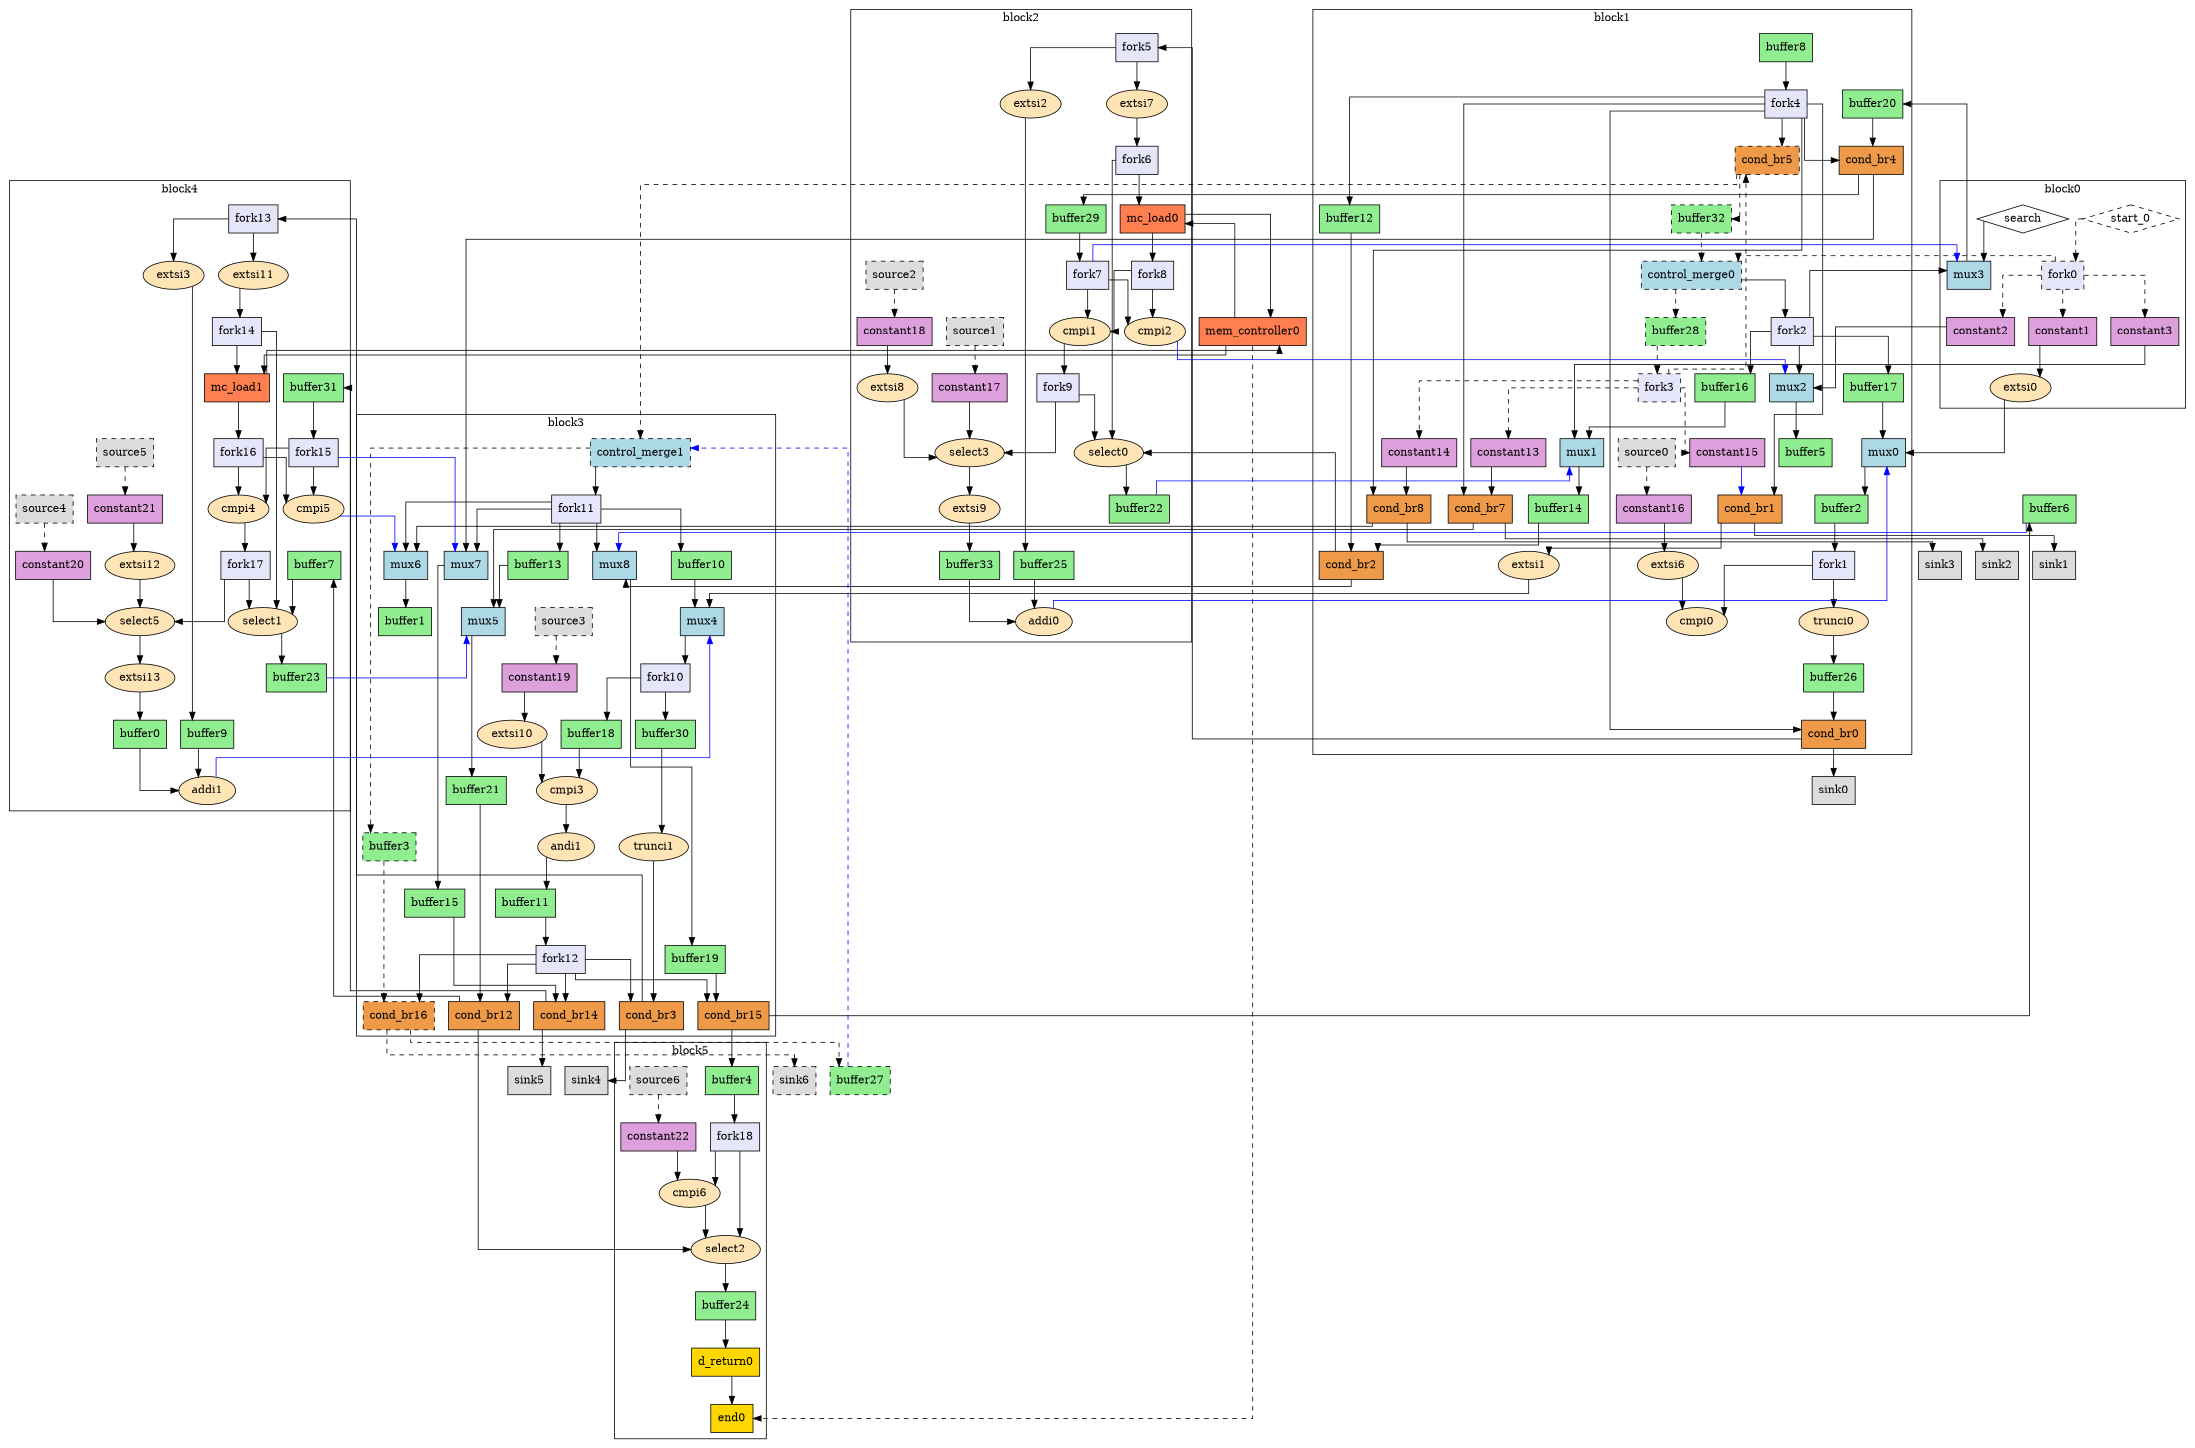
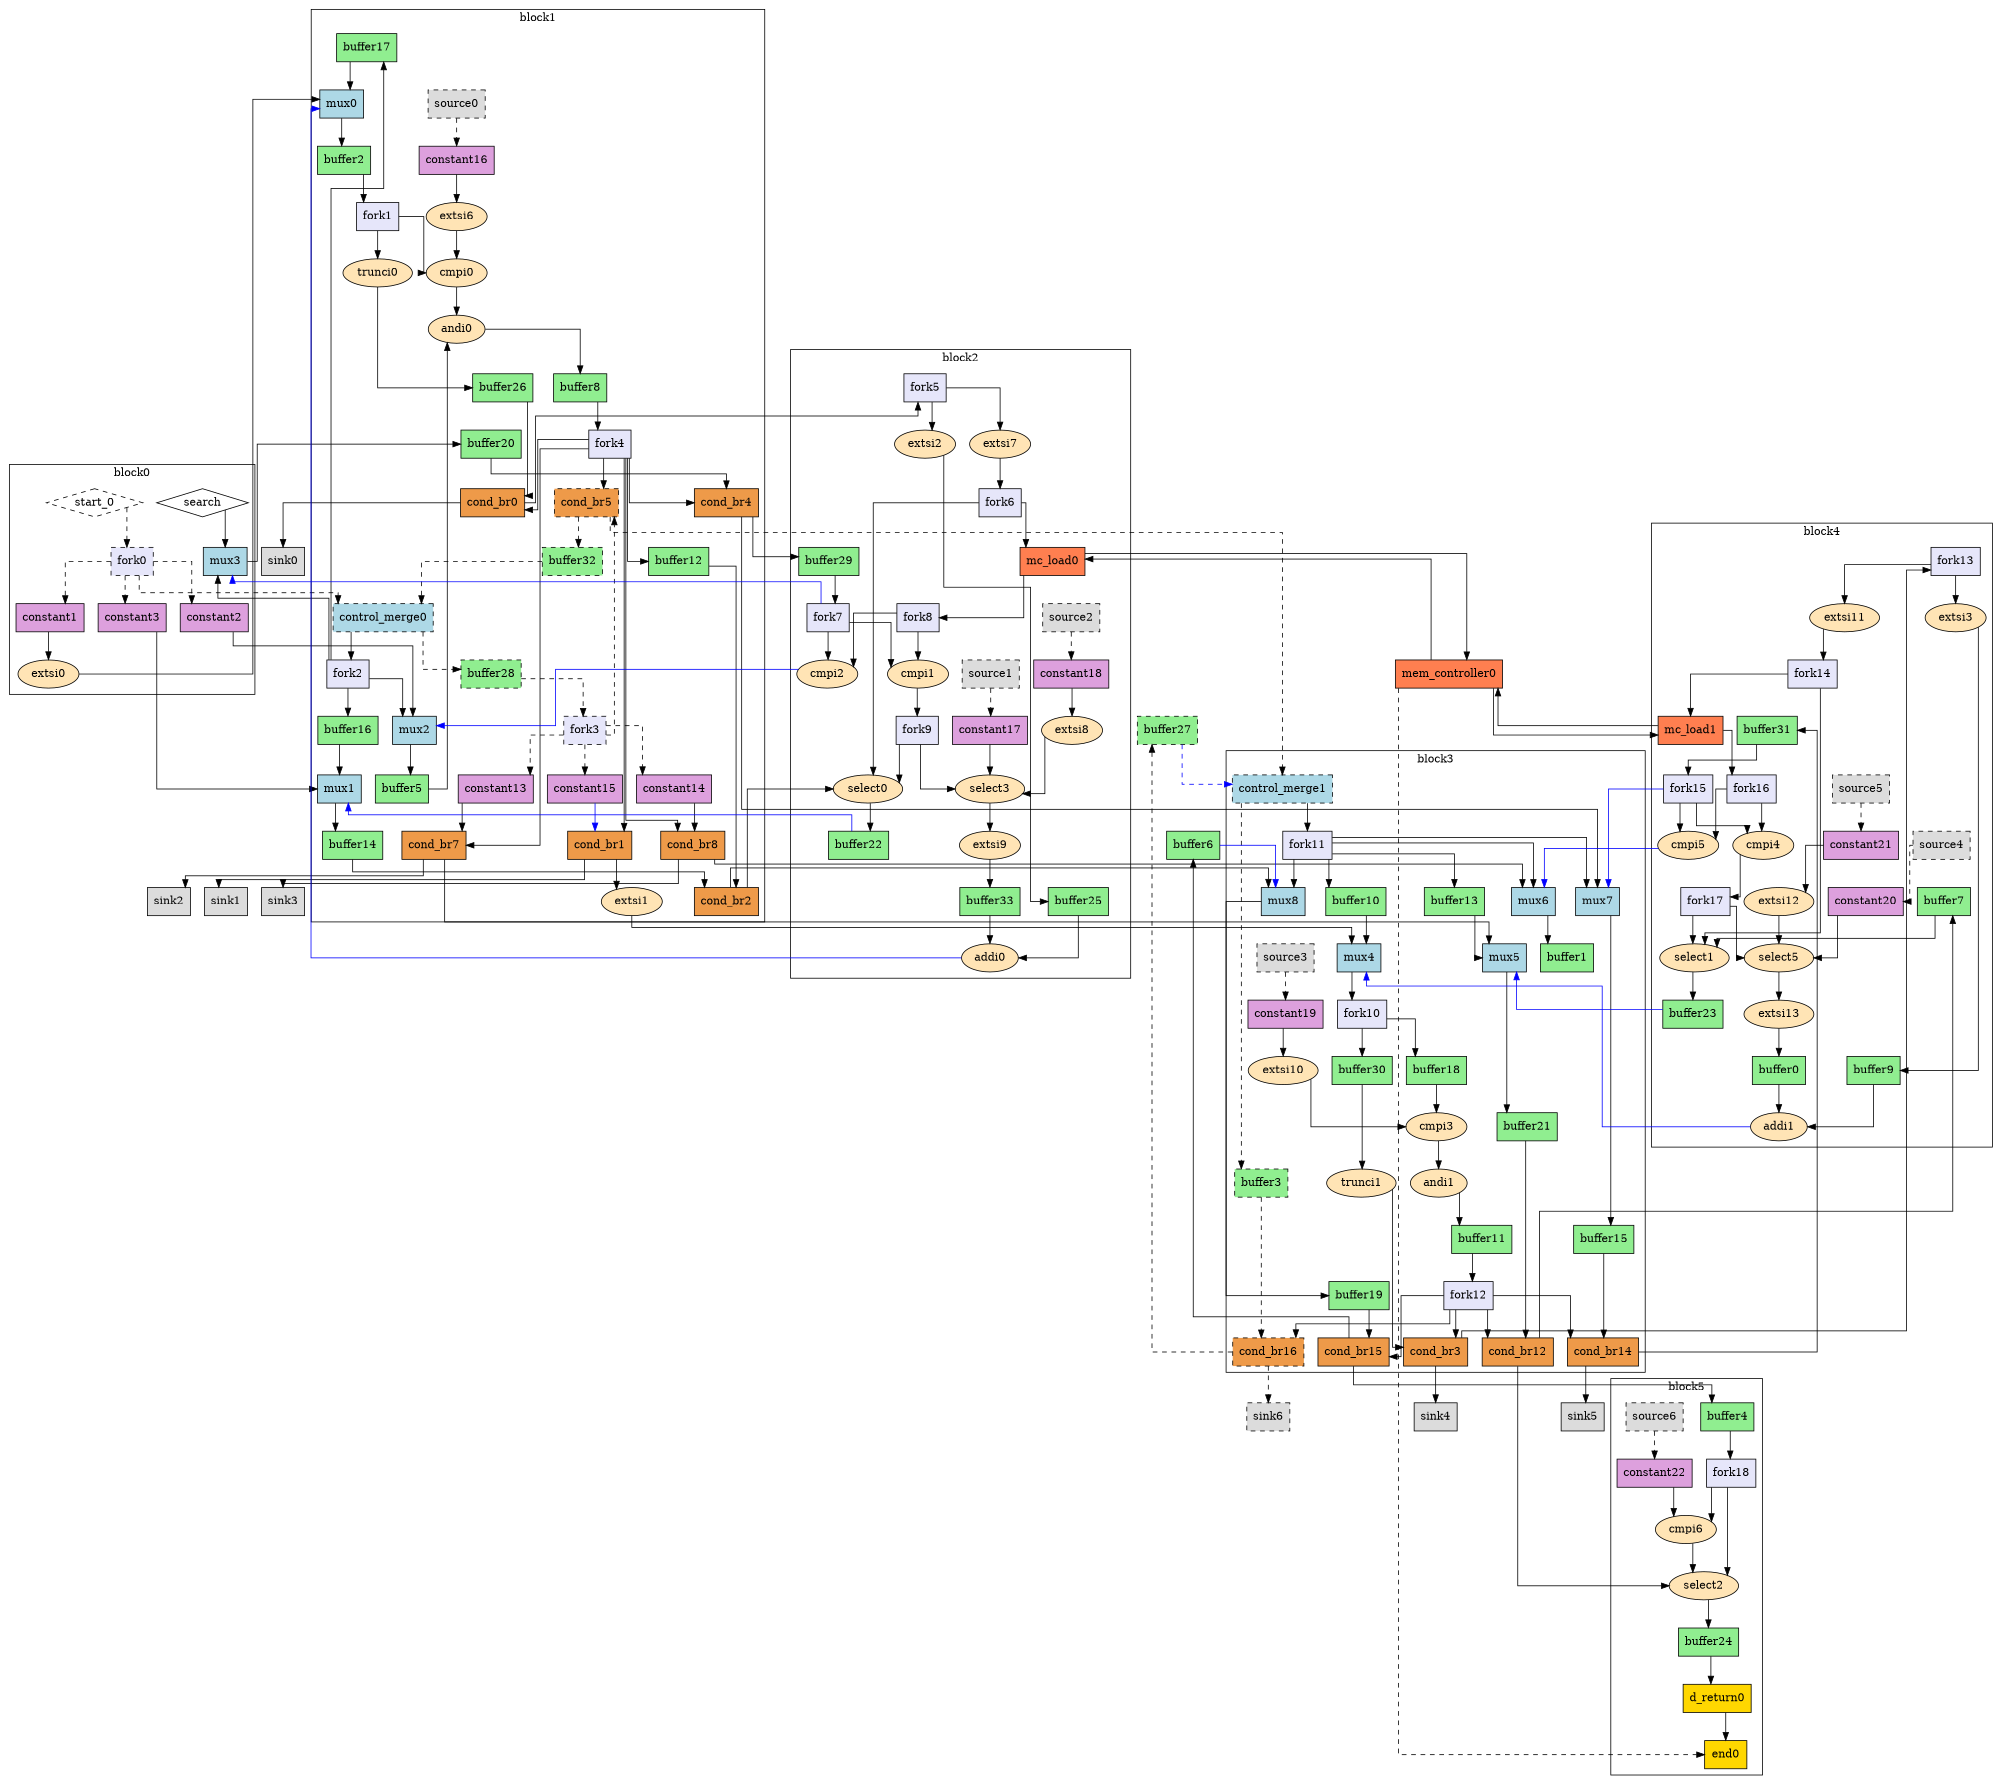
node "andi0": added
